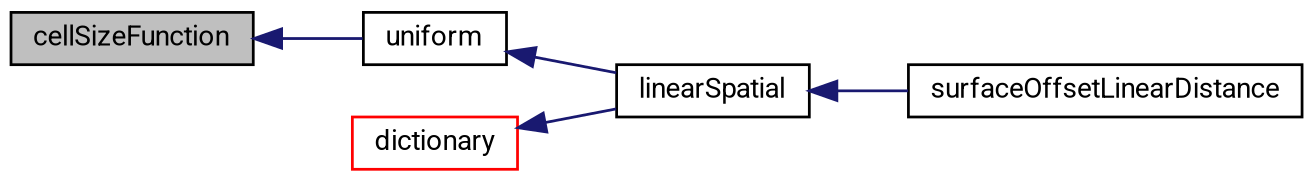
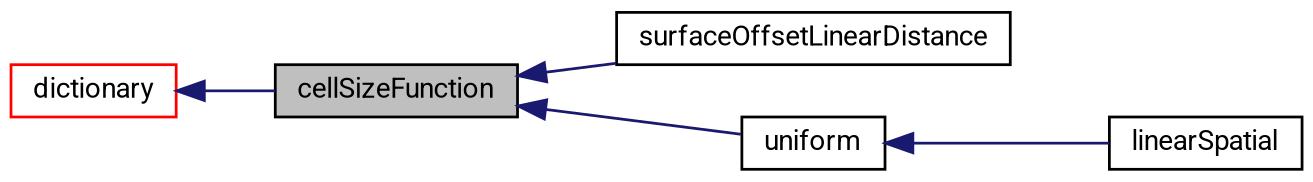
edge "surfaceOffsetLinearDistance" -> "linearSpatial": now "surfaceOffsetLinearDistance" -> "cellSizeFunction"
edge "linearSpatial" -> "dictionary": now "cellSizeFunction" -> "dictionary"
